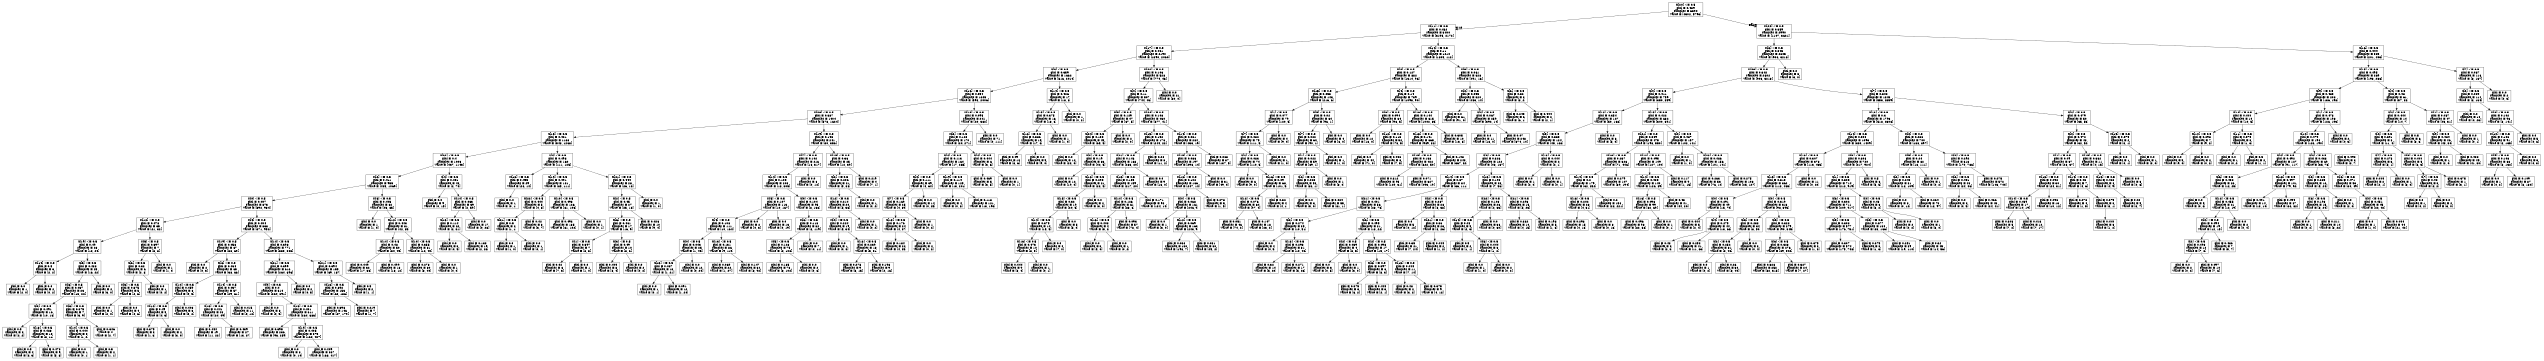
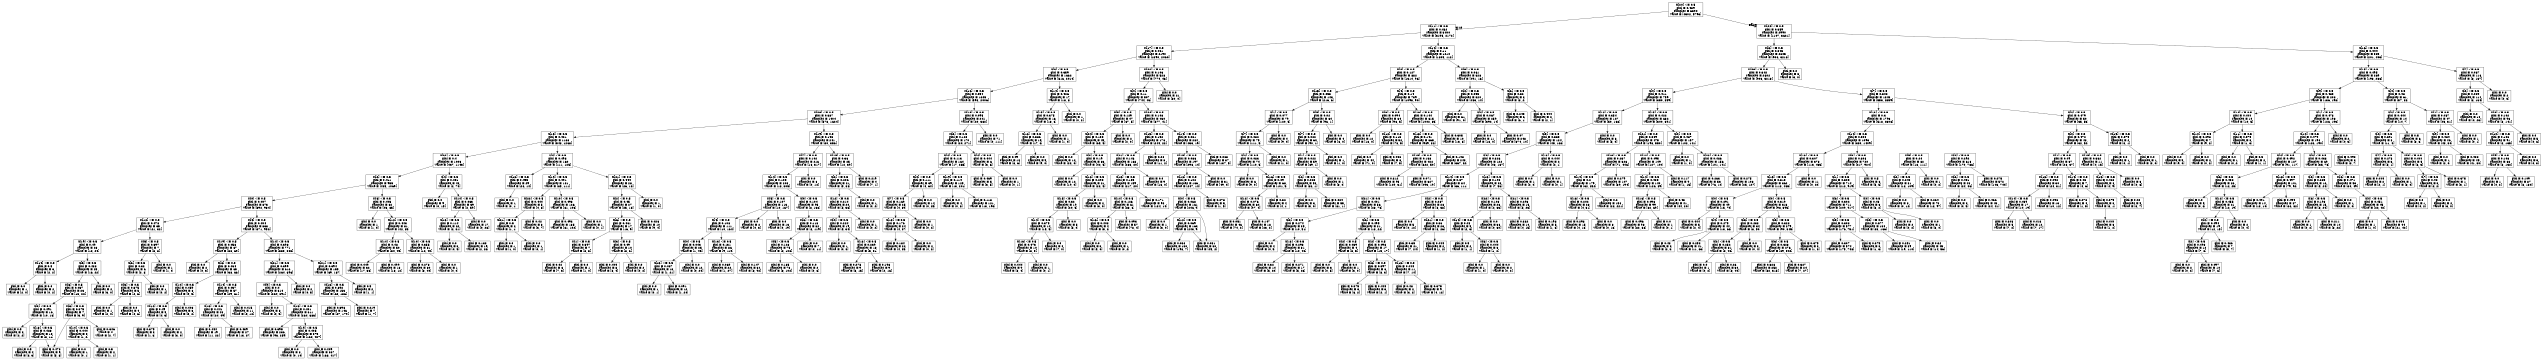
node "X[0] <= 0.5 gini = 0.286 samples = 700 value = [188, 897]": removed
node "X[4] <= 0.5 gini = 0.292 value = 618 value = [170, 786]": label "X[4] <= 0.5 gini = 0.292 value = 618 value = [170, 786]" -> "X[4] <= 0.5 gini = 0.292 samples = 618 value = [170, 786]"
edge "X[0] <= 0.5 gini = 0.068 samples = 161 value = [246, 9]" -> "X[12] <= 0.5 gini = 0.069 samples = 160 value = [243, 9]": now "X[0] <= 0.5 gini = 0.068 samples = 161 value = [246, 9]" -> "gini = 0.081 samples = 30 value = [45, 2]"
edge "X[3] <= 0.5 gini = 0.375 samples = 7 value = [3, 9]" -> "X[14] <= 0.5 gini = 0.444 samples = 3 value = [1, 2]": now "X[3] <= 0.5 gini = 0.375 samples = 7 value = [3, 9]" -> "gini = 0.473 samples = 9 value = [5, 8]"
